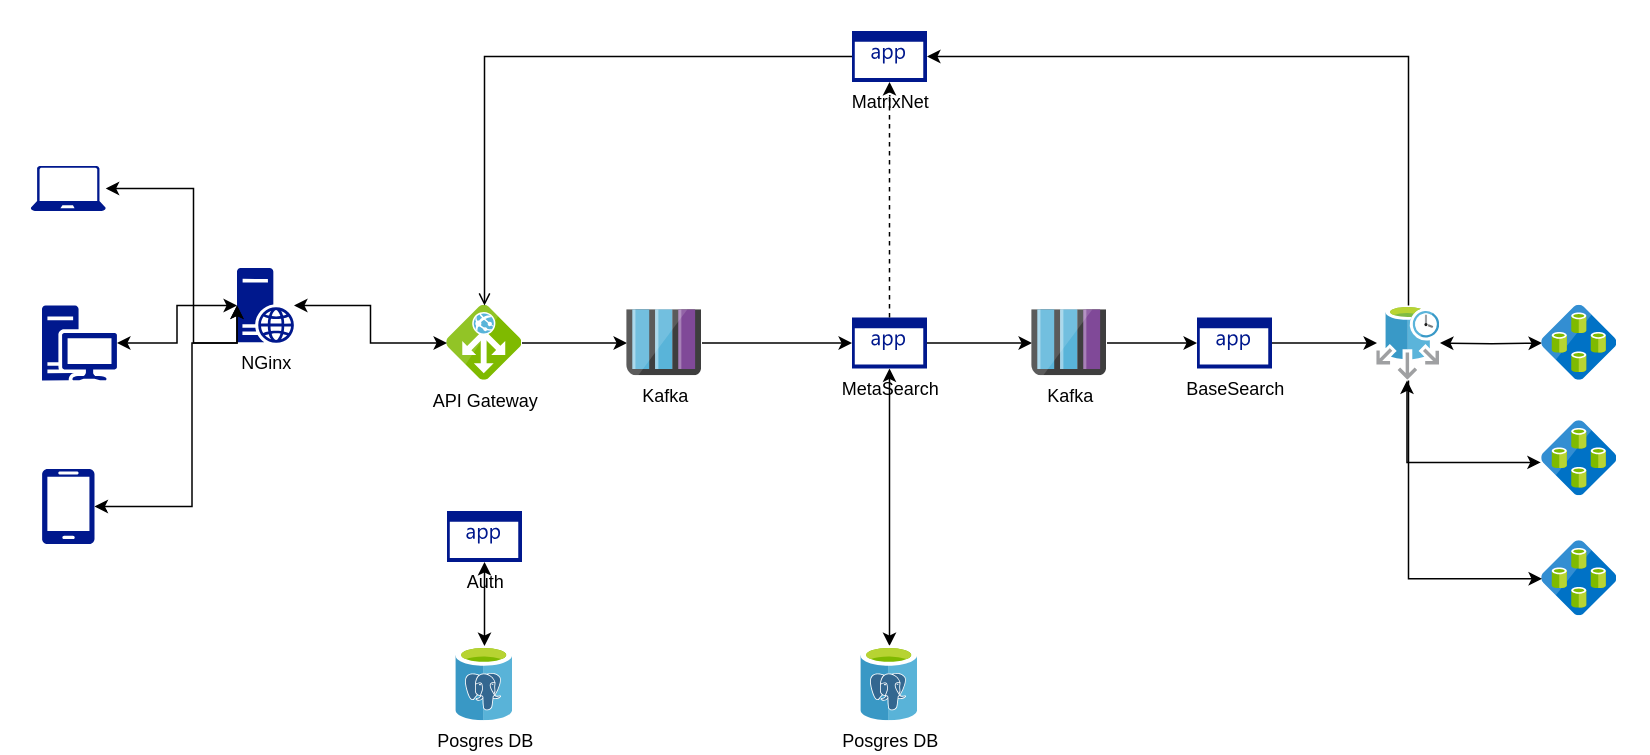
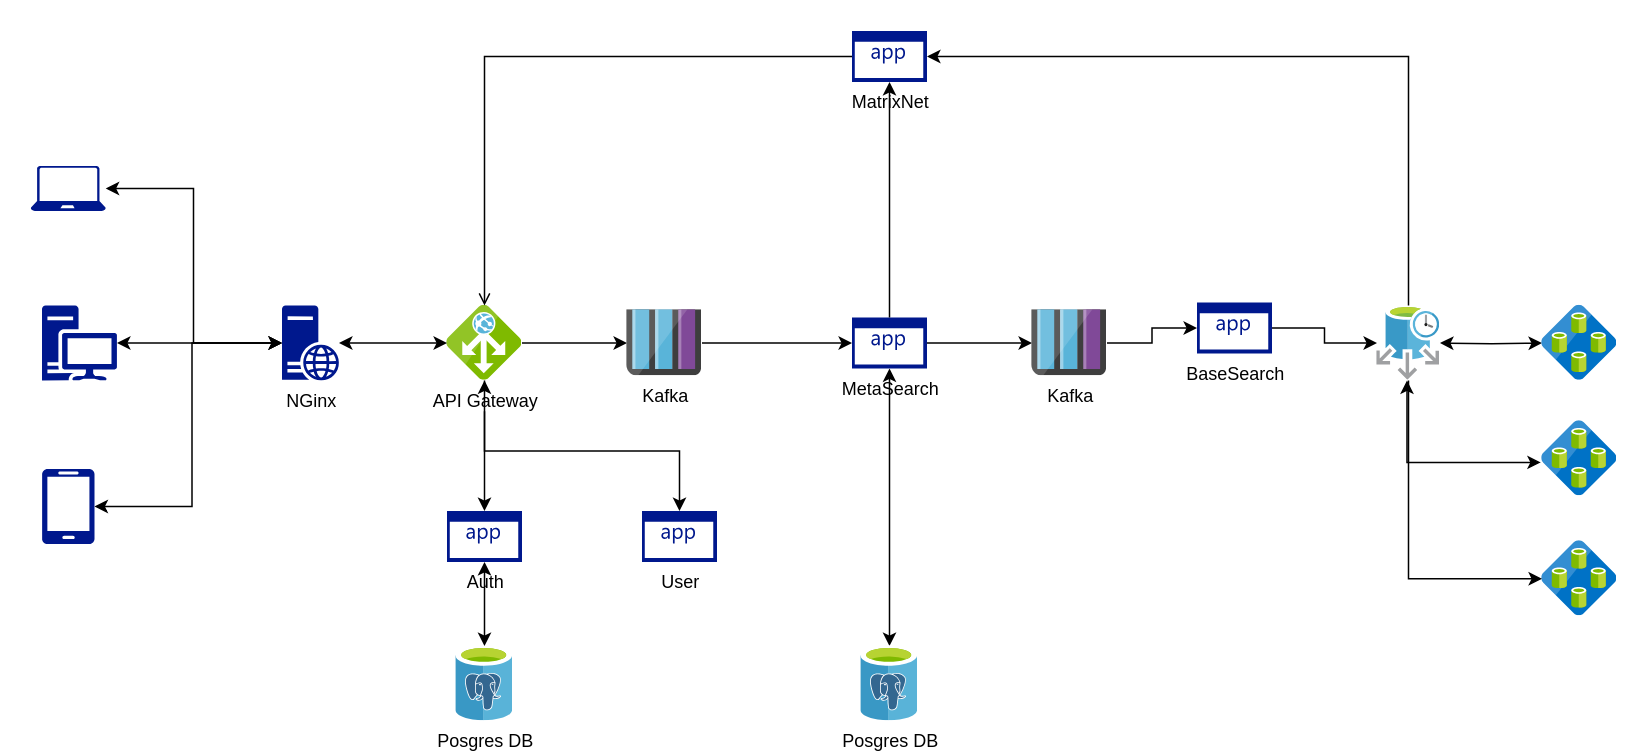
edge "MetaSearch" -> "MatrixNet": style dashed -> solid
node "NGinx": moved (266, 305) -> (311, 343)
node "BaseSearch": moved (1235, 343) -> (1235, 328)
edge "API Gateway" -- "User": added
edge "API Gateway" -> "Auth": added
node "User": added
